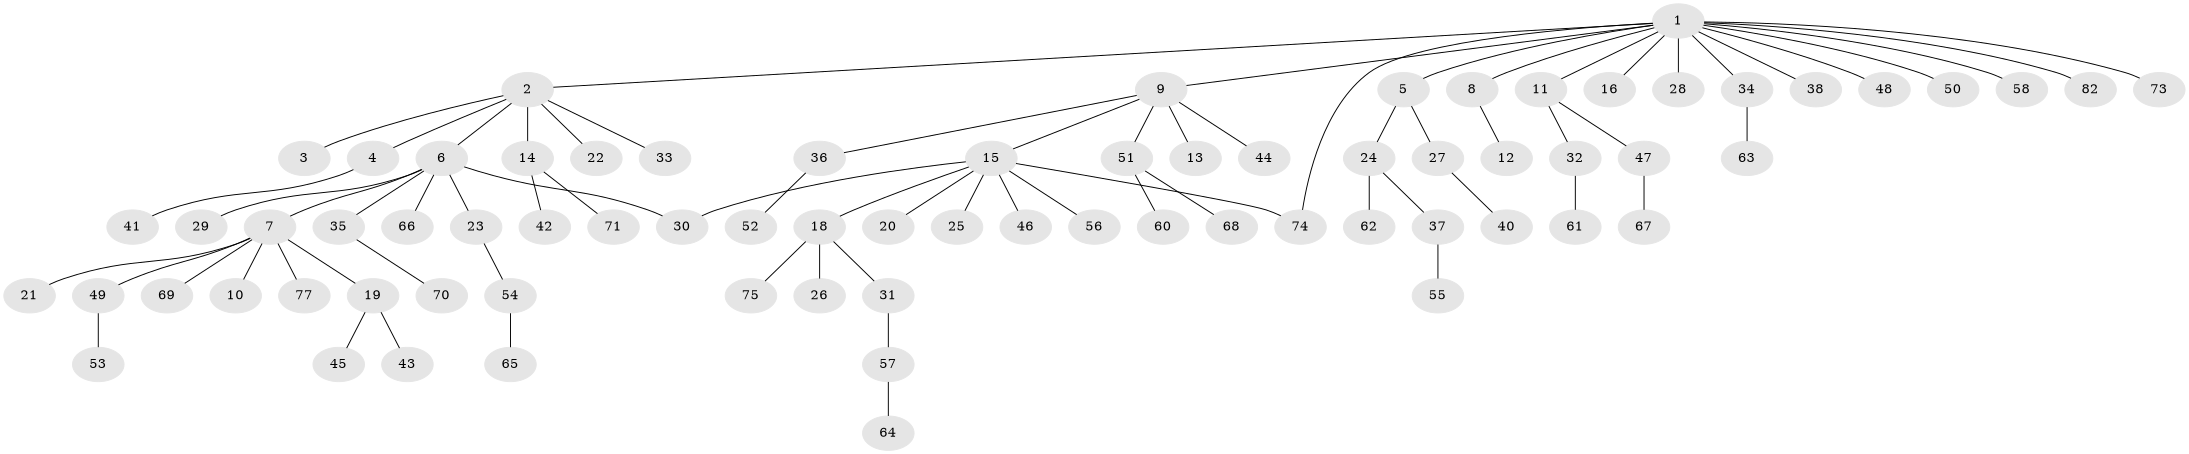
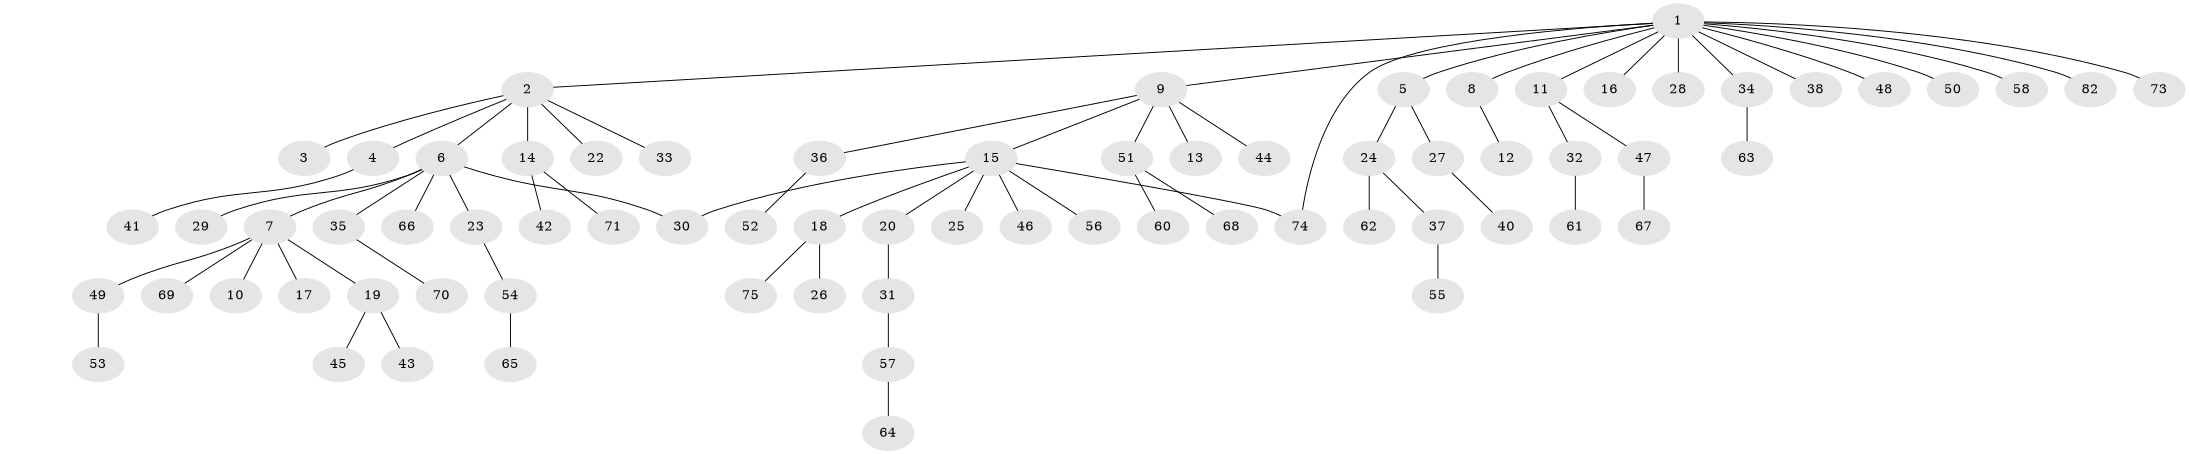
edge "18" -- "31": now "20" -- "31"
node "21": removed
node "77": label "77" -> "17"
